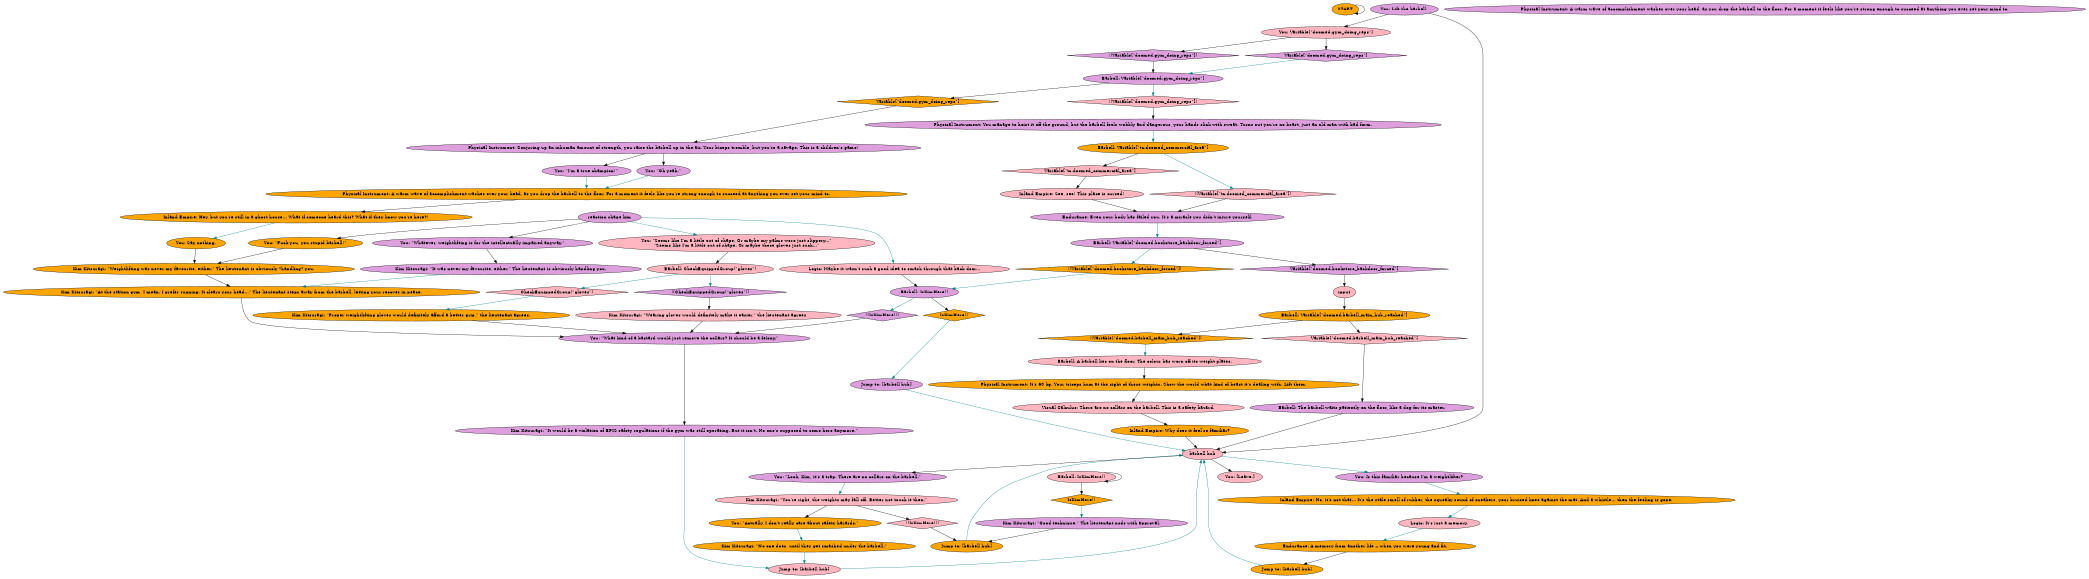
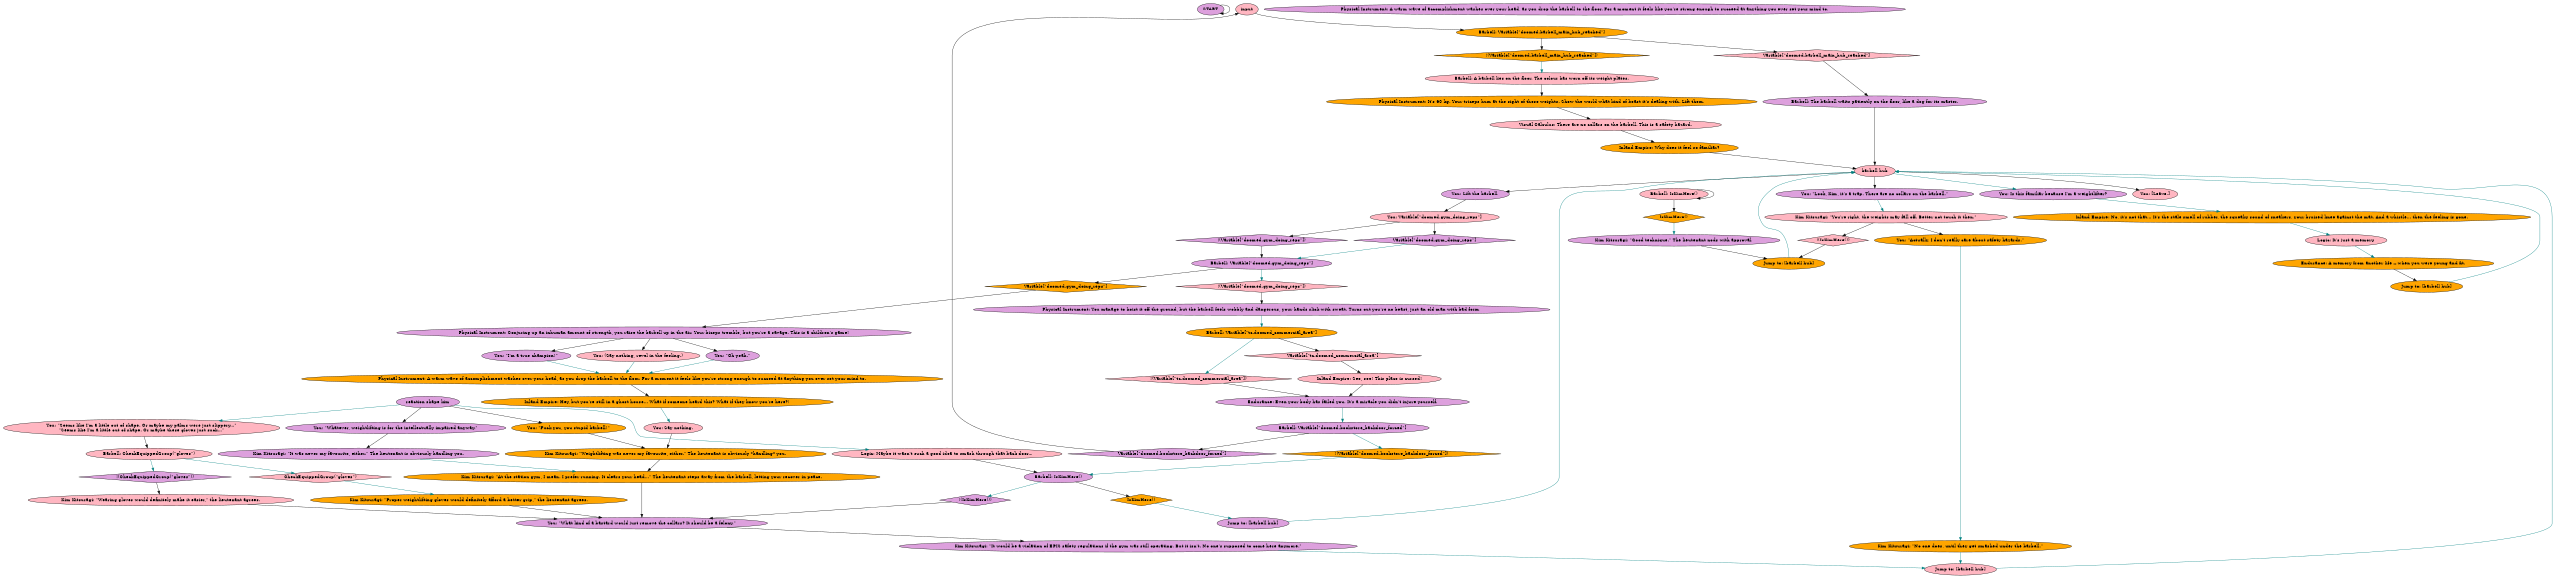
node "START": fillcolor orange -> plum
node "You: Say nothing.": fillcolor orange -> lightpink
edge "You: Lift the barbell." -> "barbell hub": reversed
node "You: (Say nothing, revel in the feeling.)": added
